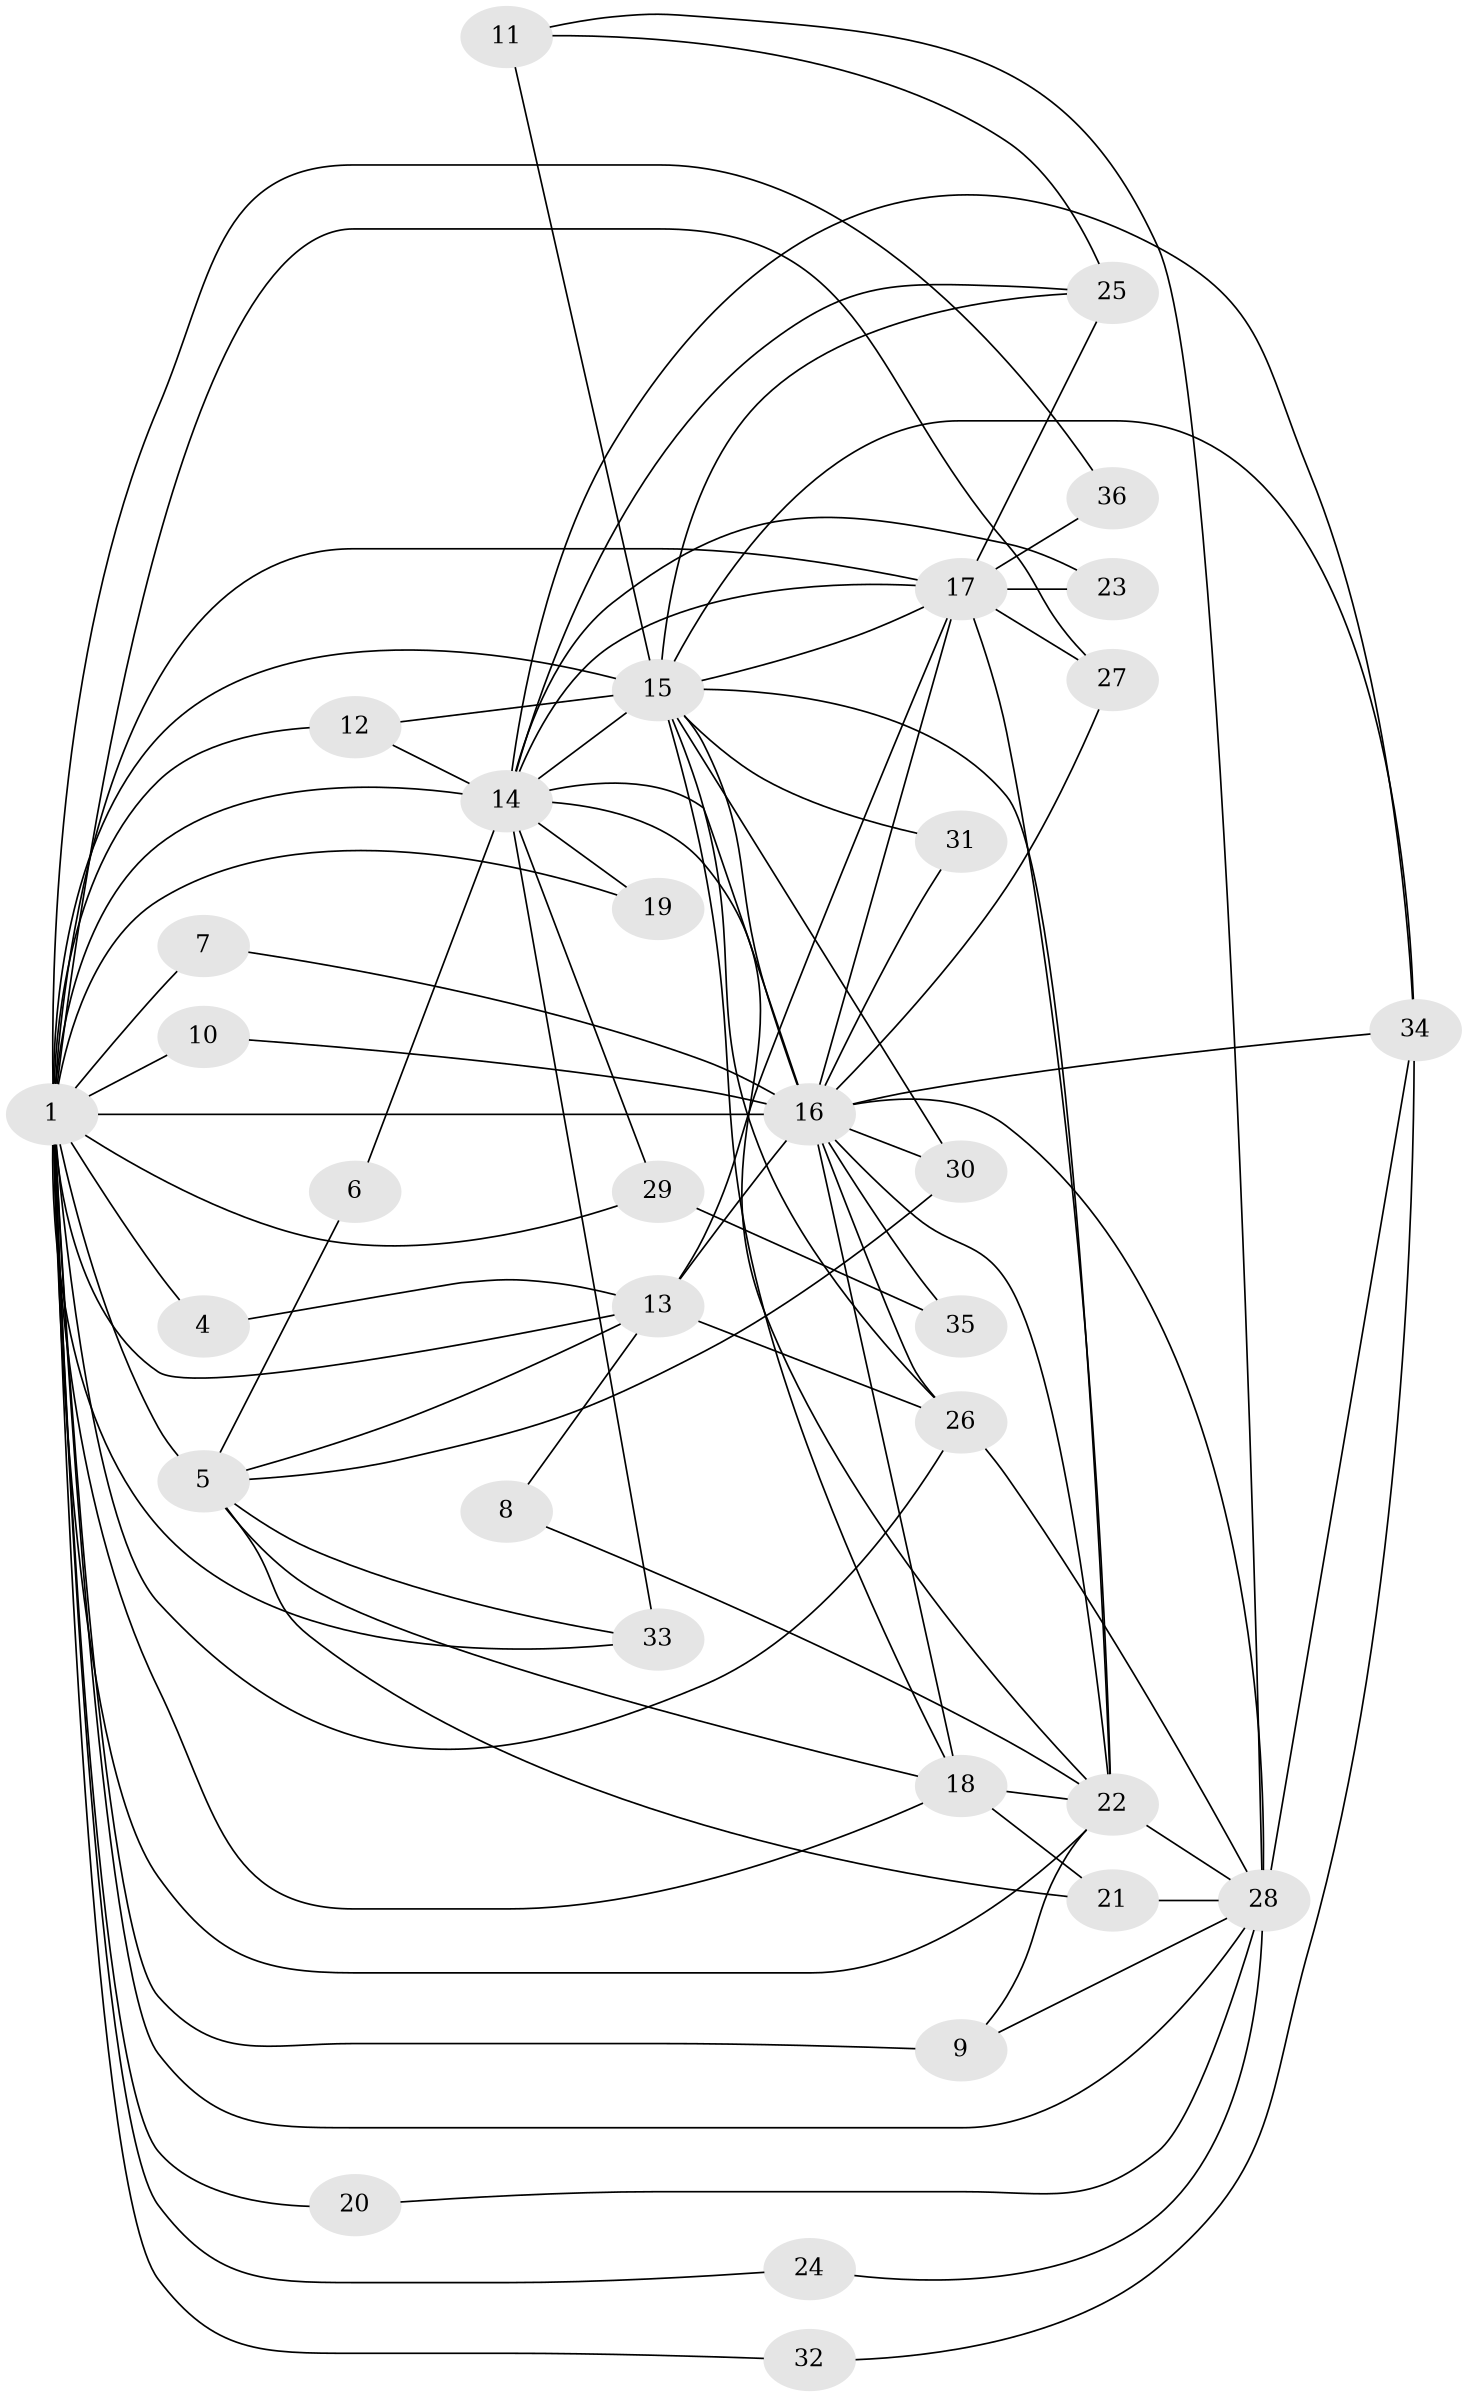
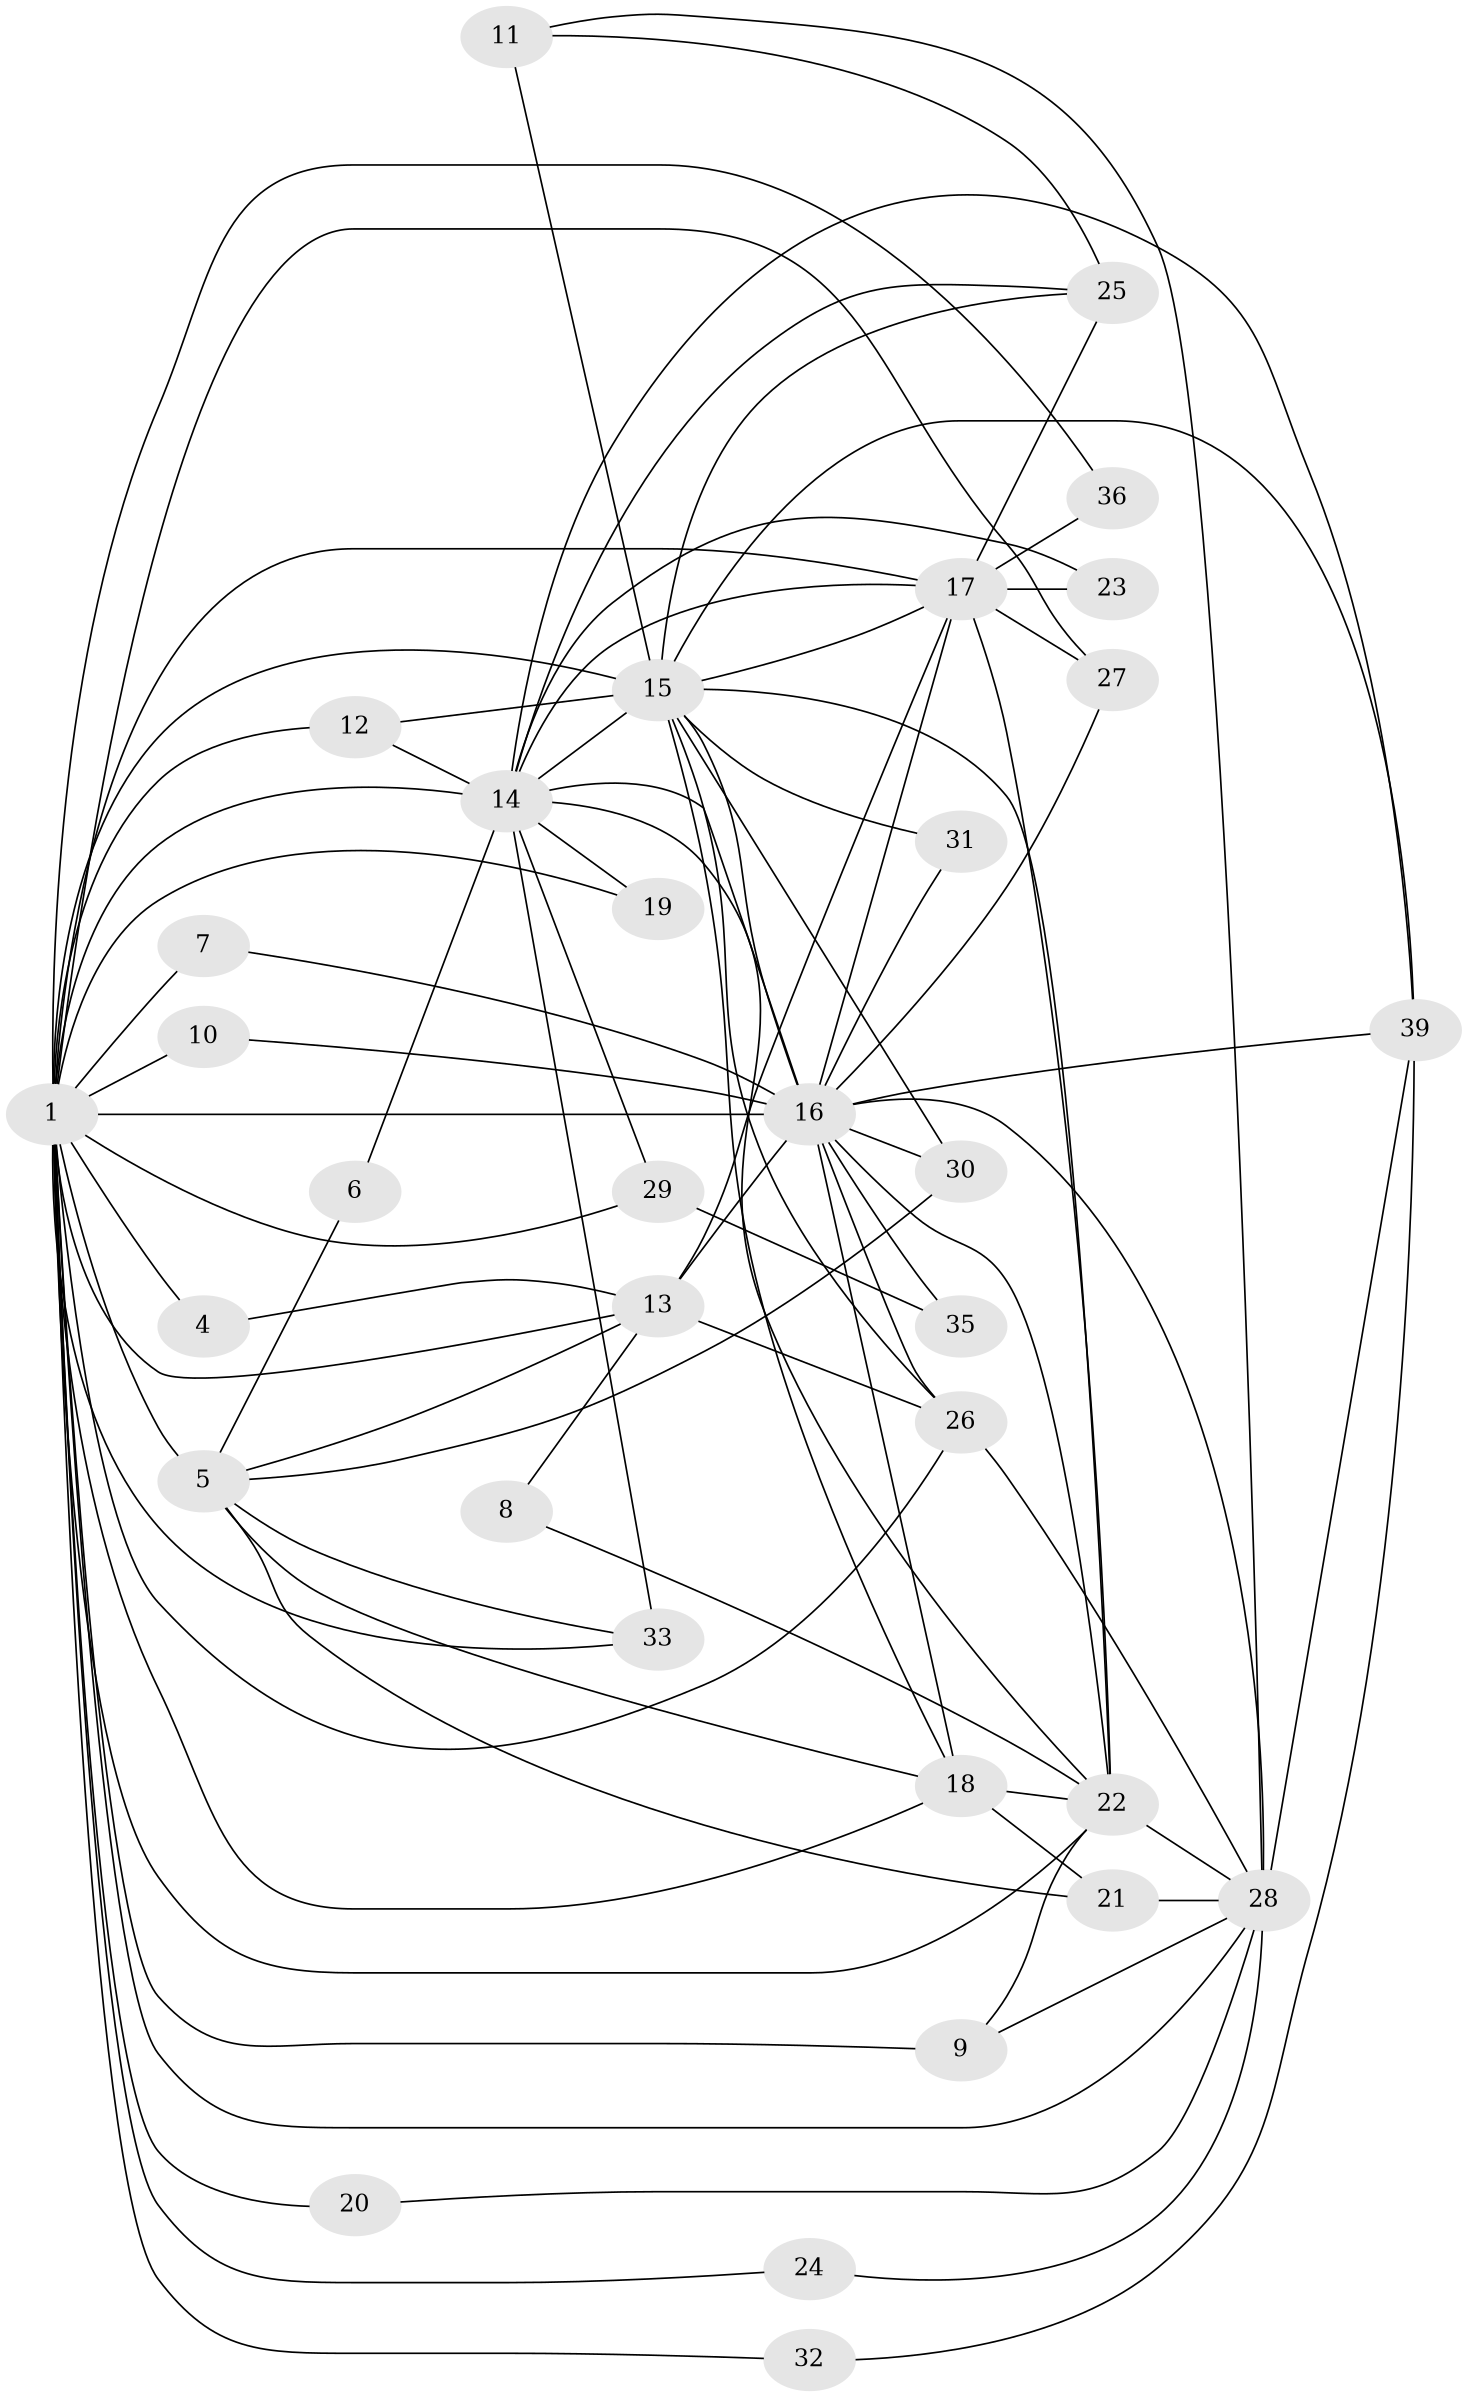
node "34": label "34" -> "39"
